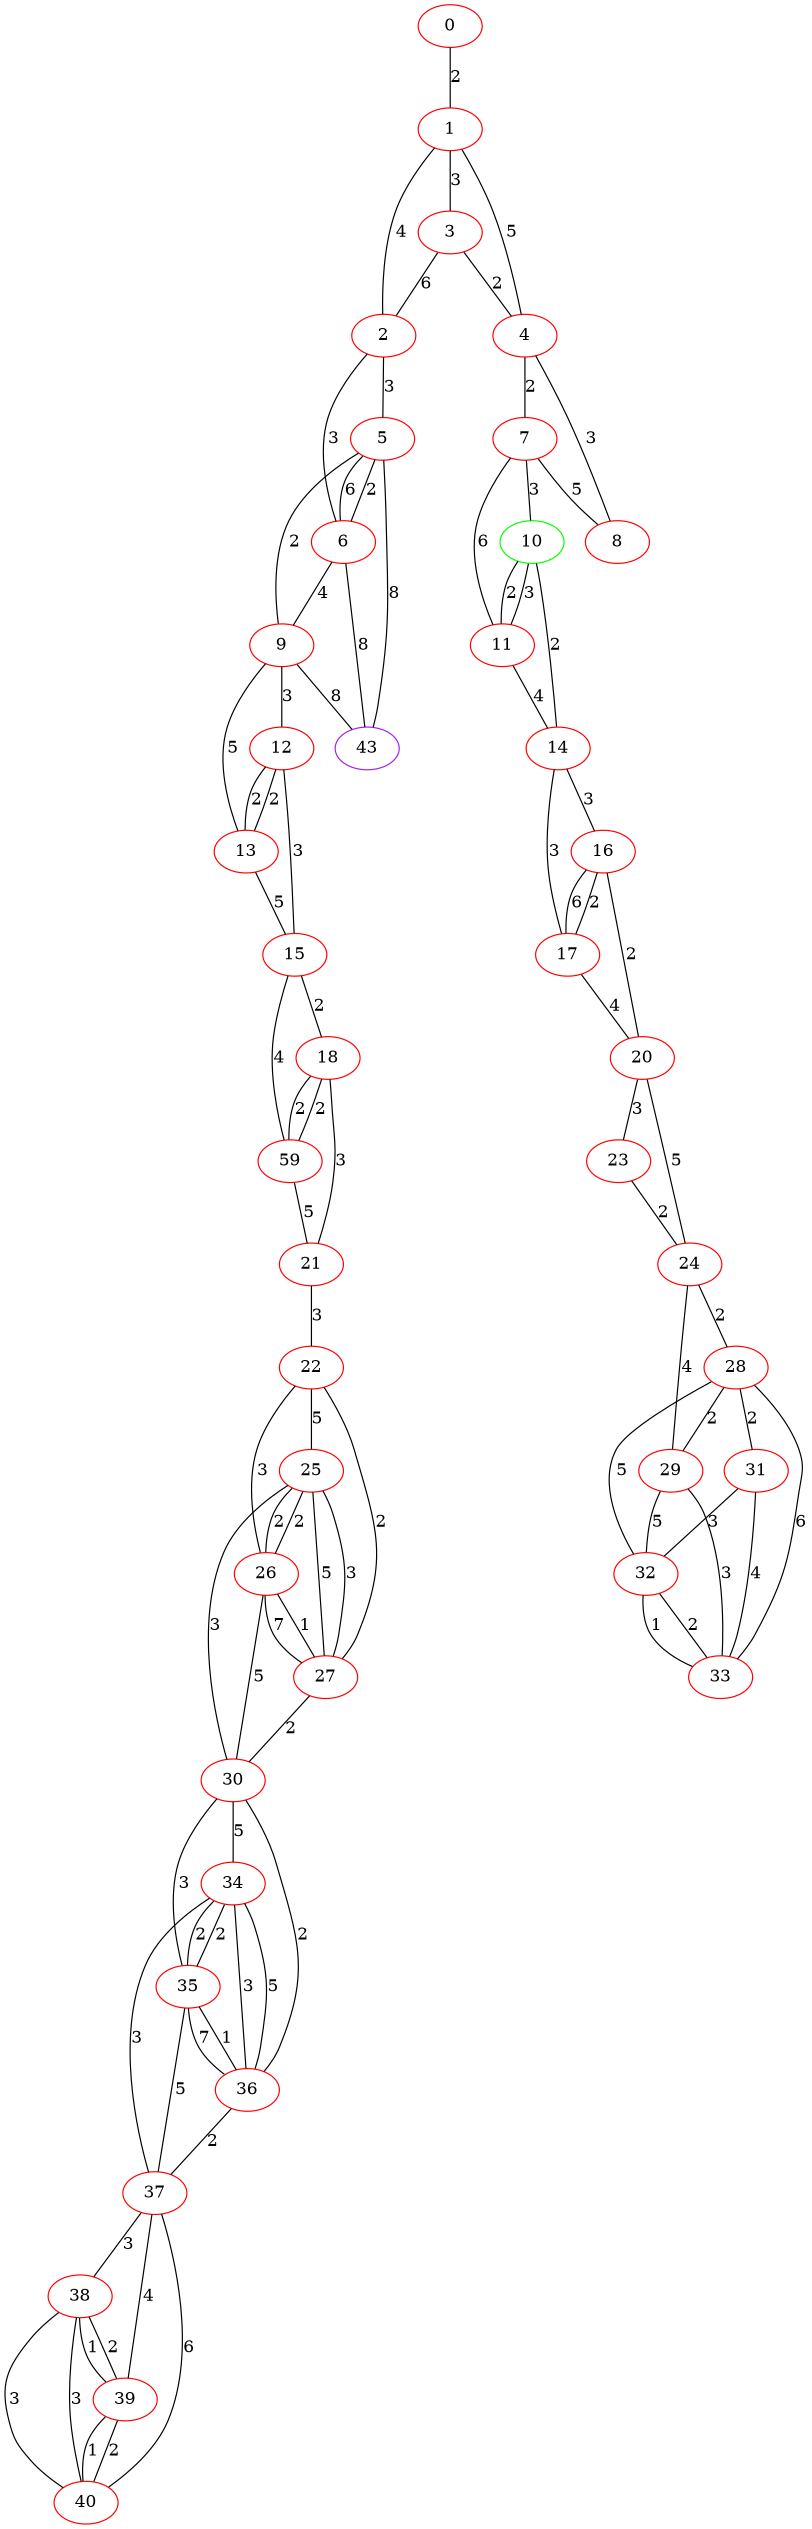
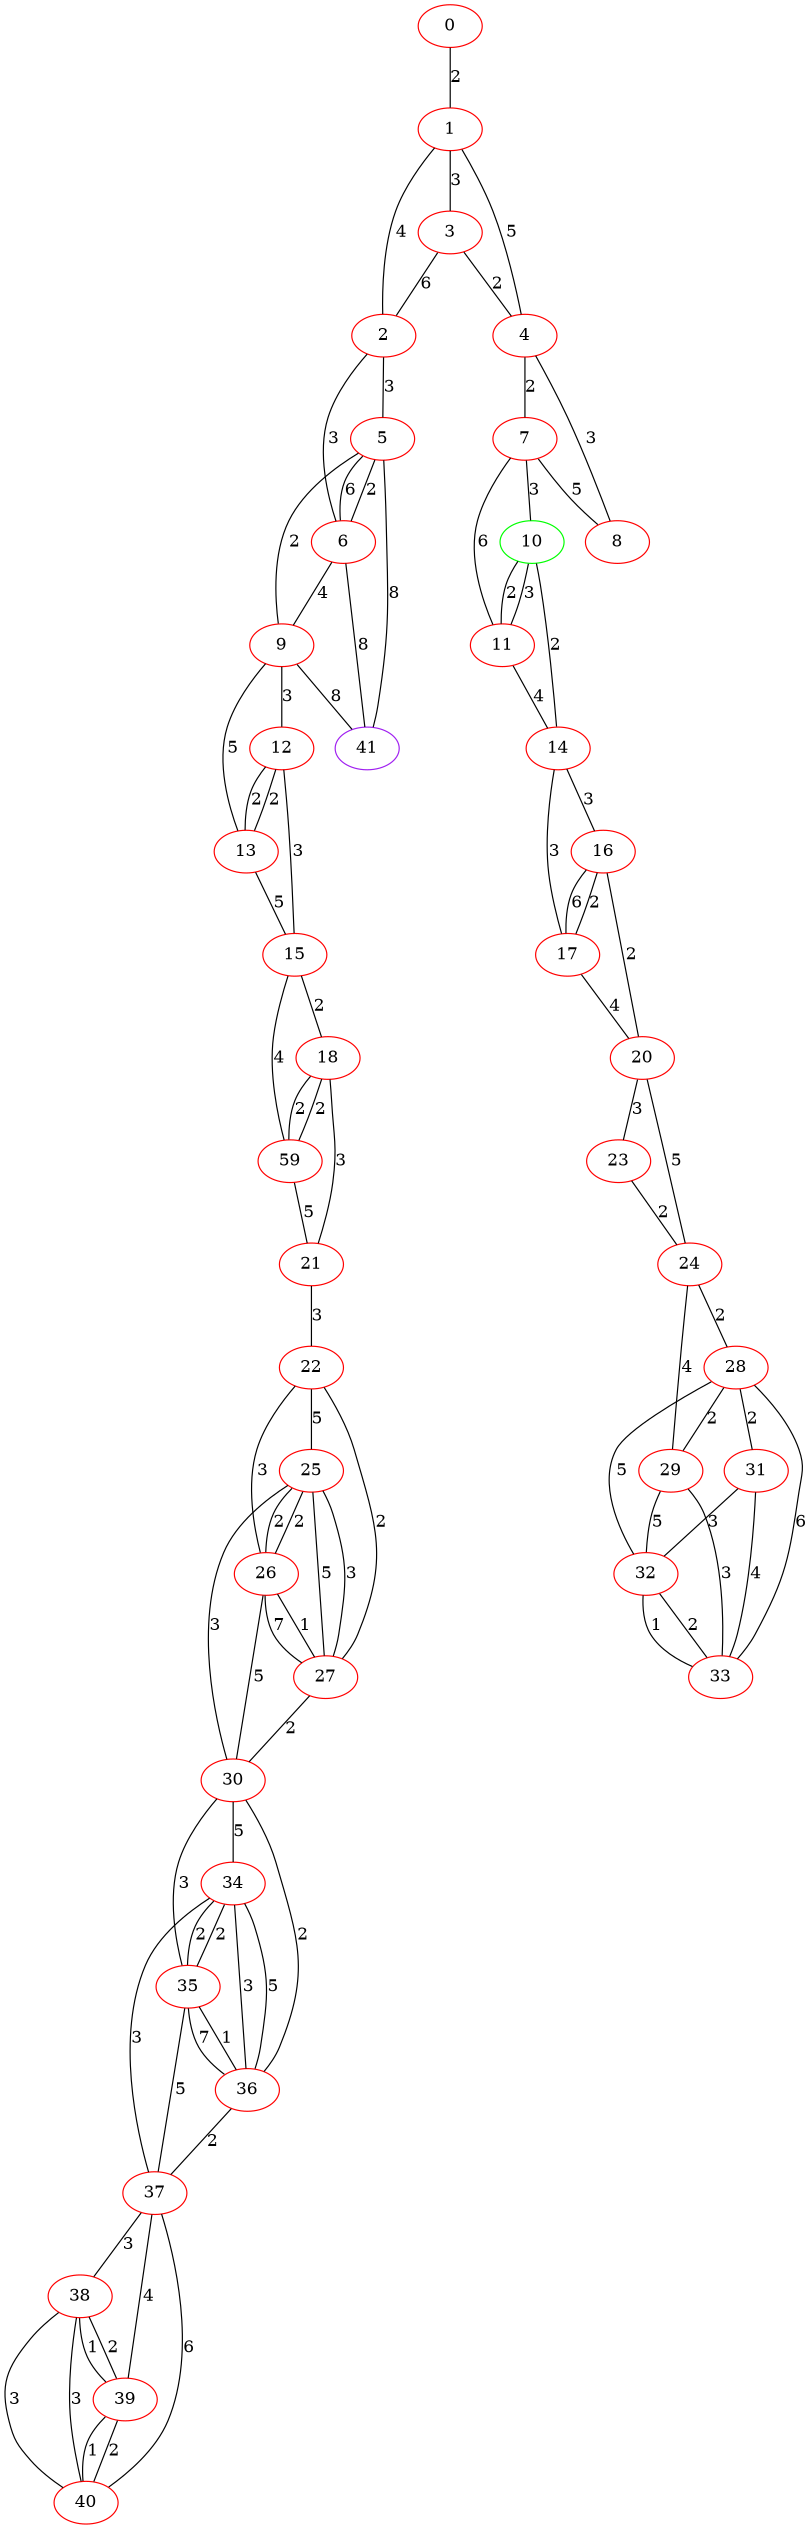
node "43": label "43" -> "41"
